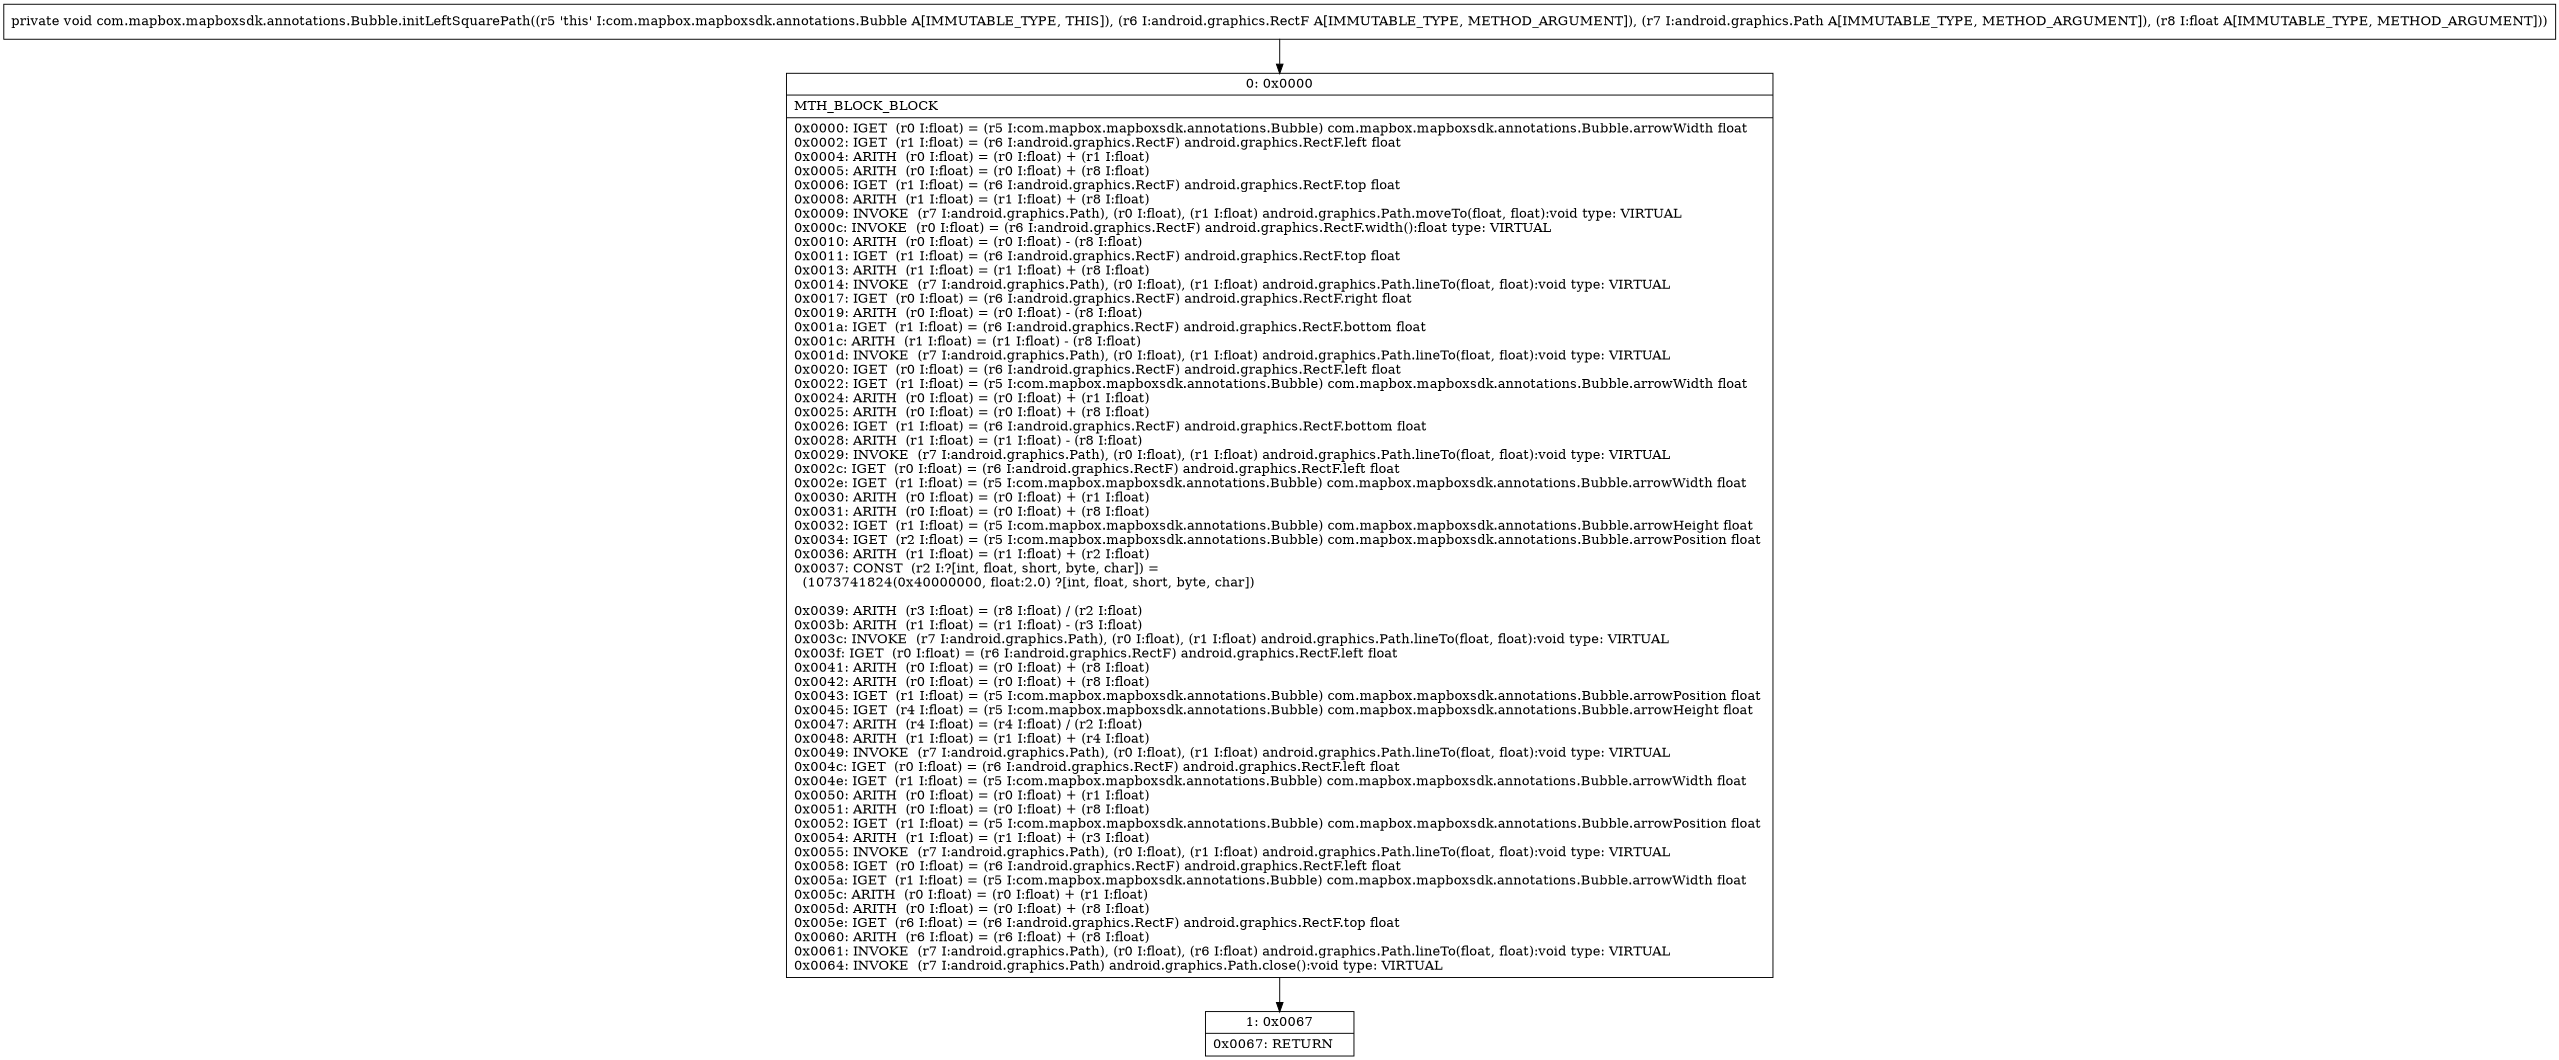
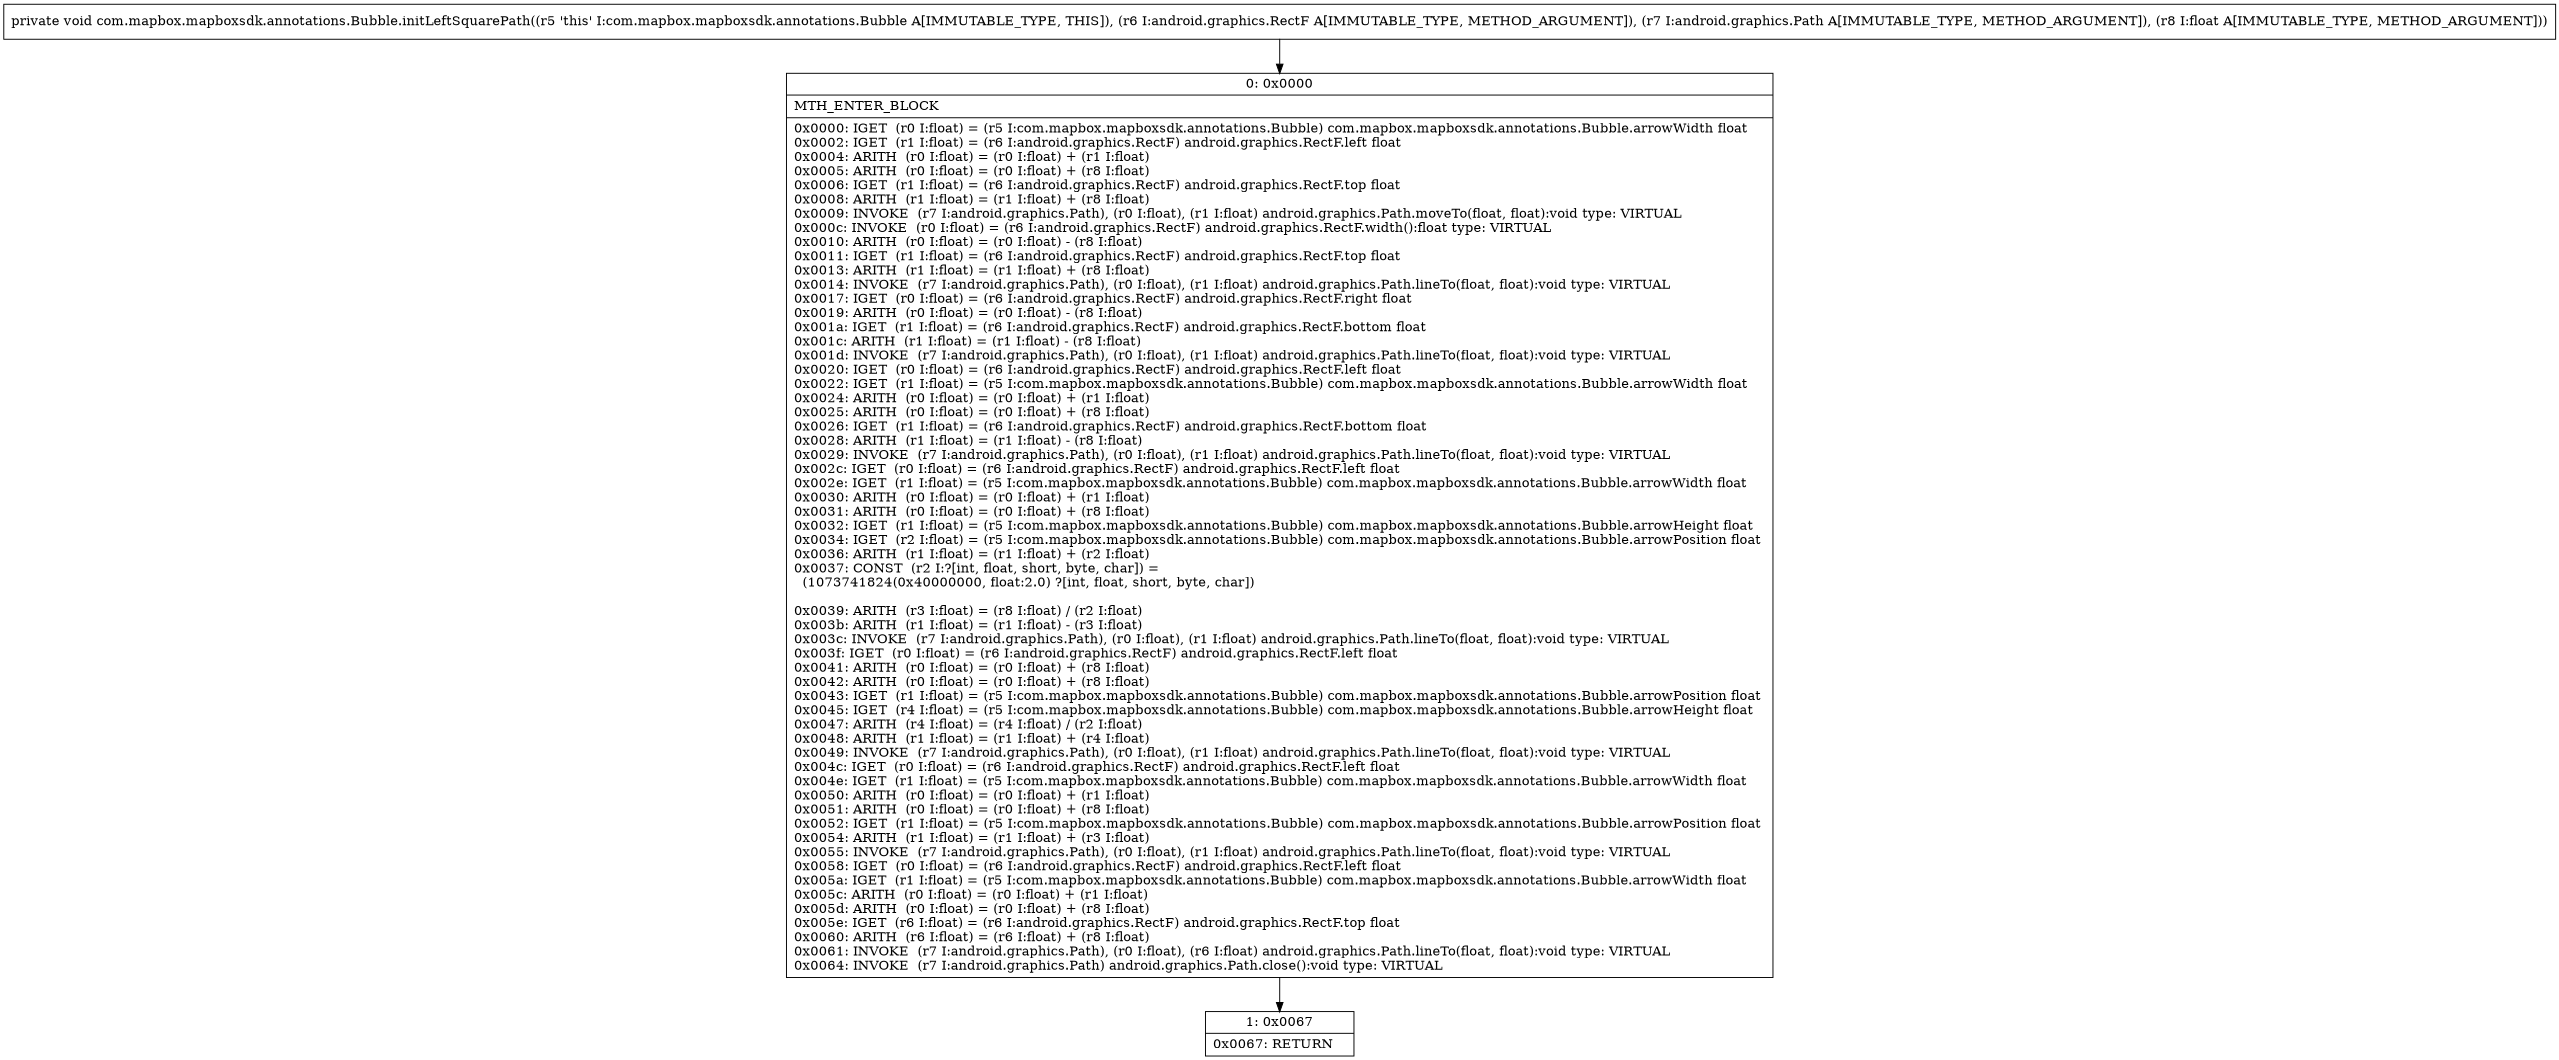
node "0: 0x0000": text "MTH_BLOCK_BLOCK" -> "MTH_ENTER_BLOCK"
